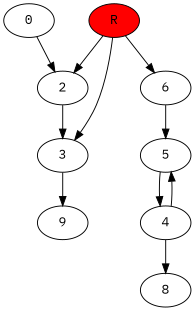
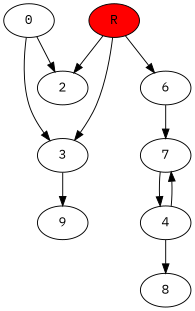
edge "2" -> "3": now "0" -> "3"
node "5": label "5" -> "7"
